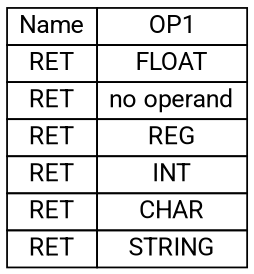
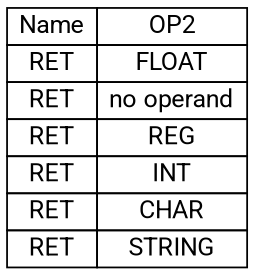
node "Name": text "OP1" -> "OP2"
